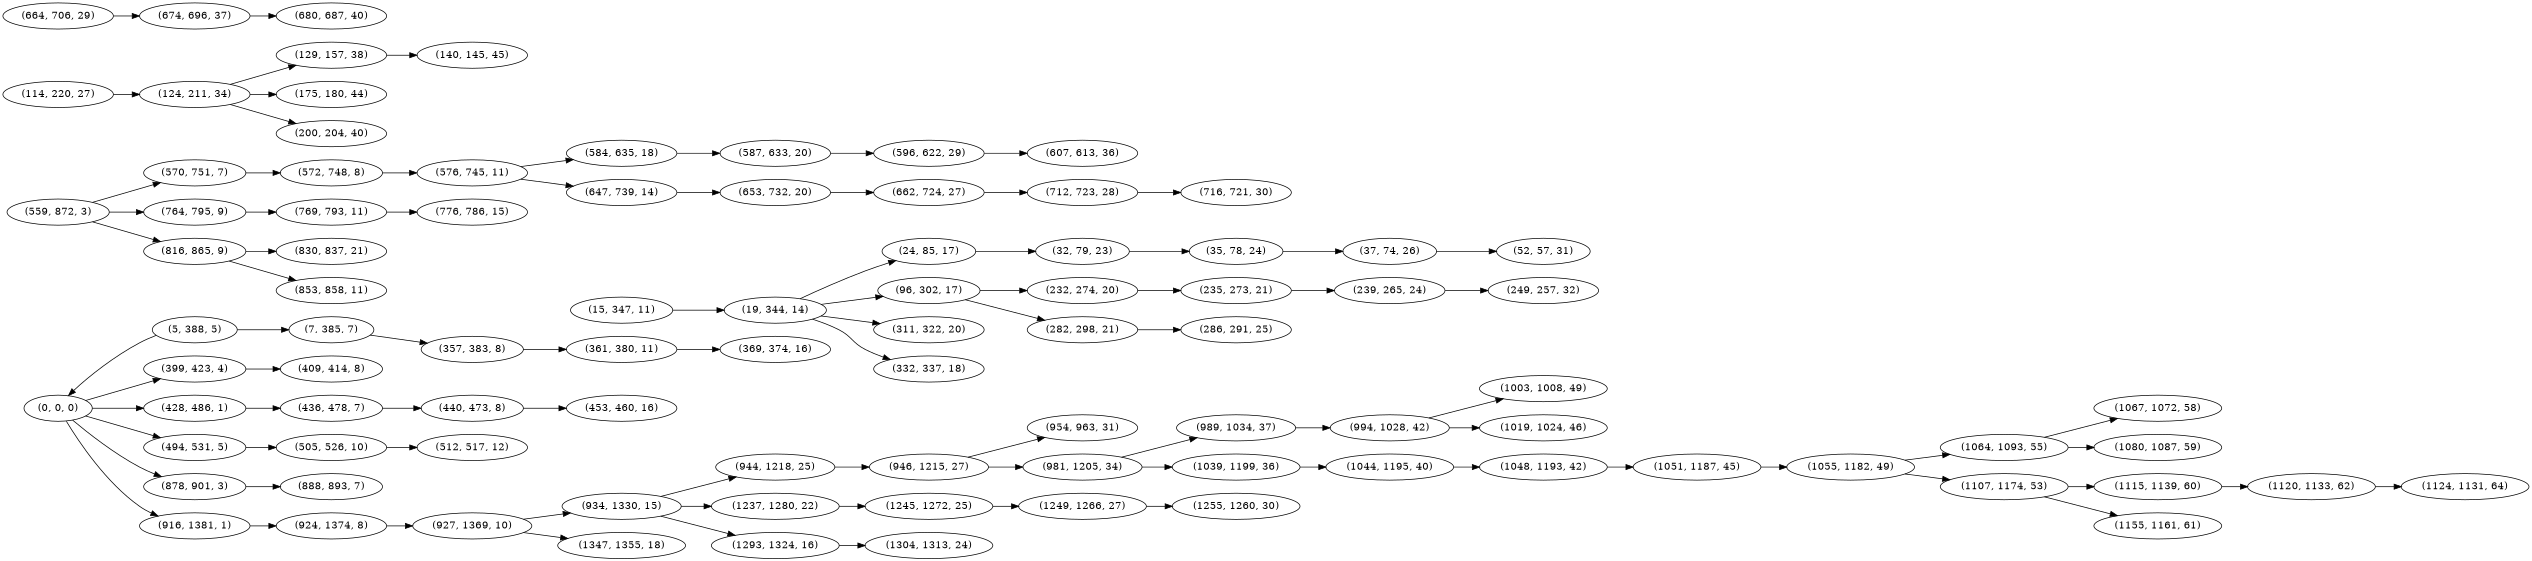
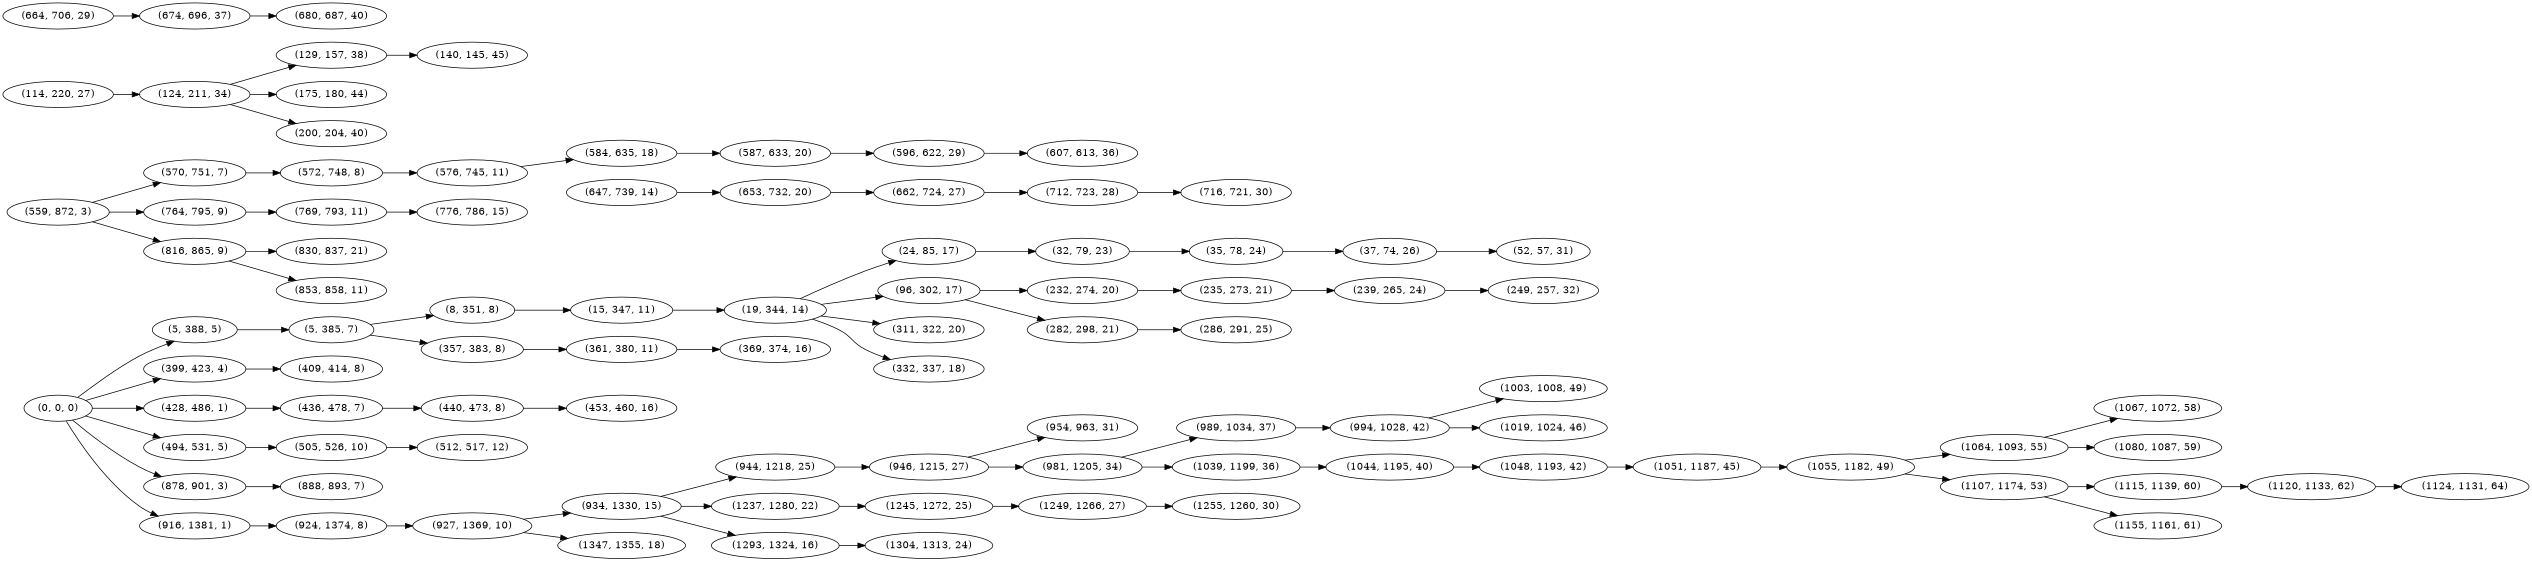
edge "(576, 745, 11)" -> "(647, 739, 14)": removed
node "(8, 351, 8)": added
node "(7, 385, 7)": label "(7, 385, 7)" -> "(5, 385, 7)"
edge "(5, 388, 5)" -> "(0, 0, 0)": reversed
